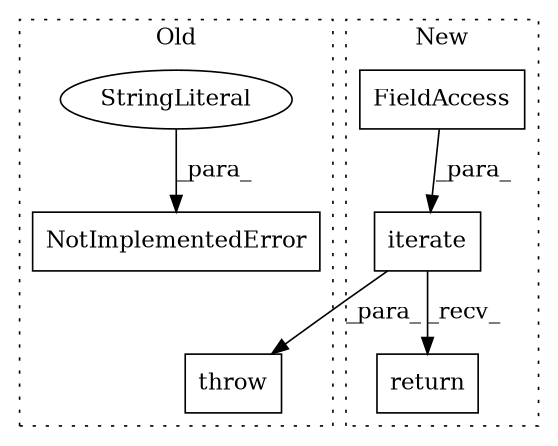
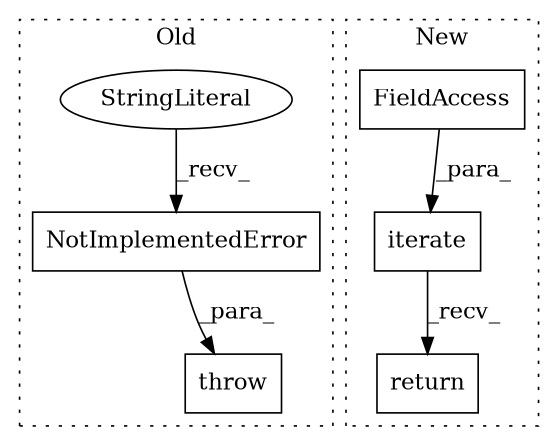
edge "StringLiteral" -> "NotImplementedError": label "_para_" -> "_recv_"
edge "iterate" -> "throw": now "NotImplementedError" -> "throw"
